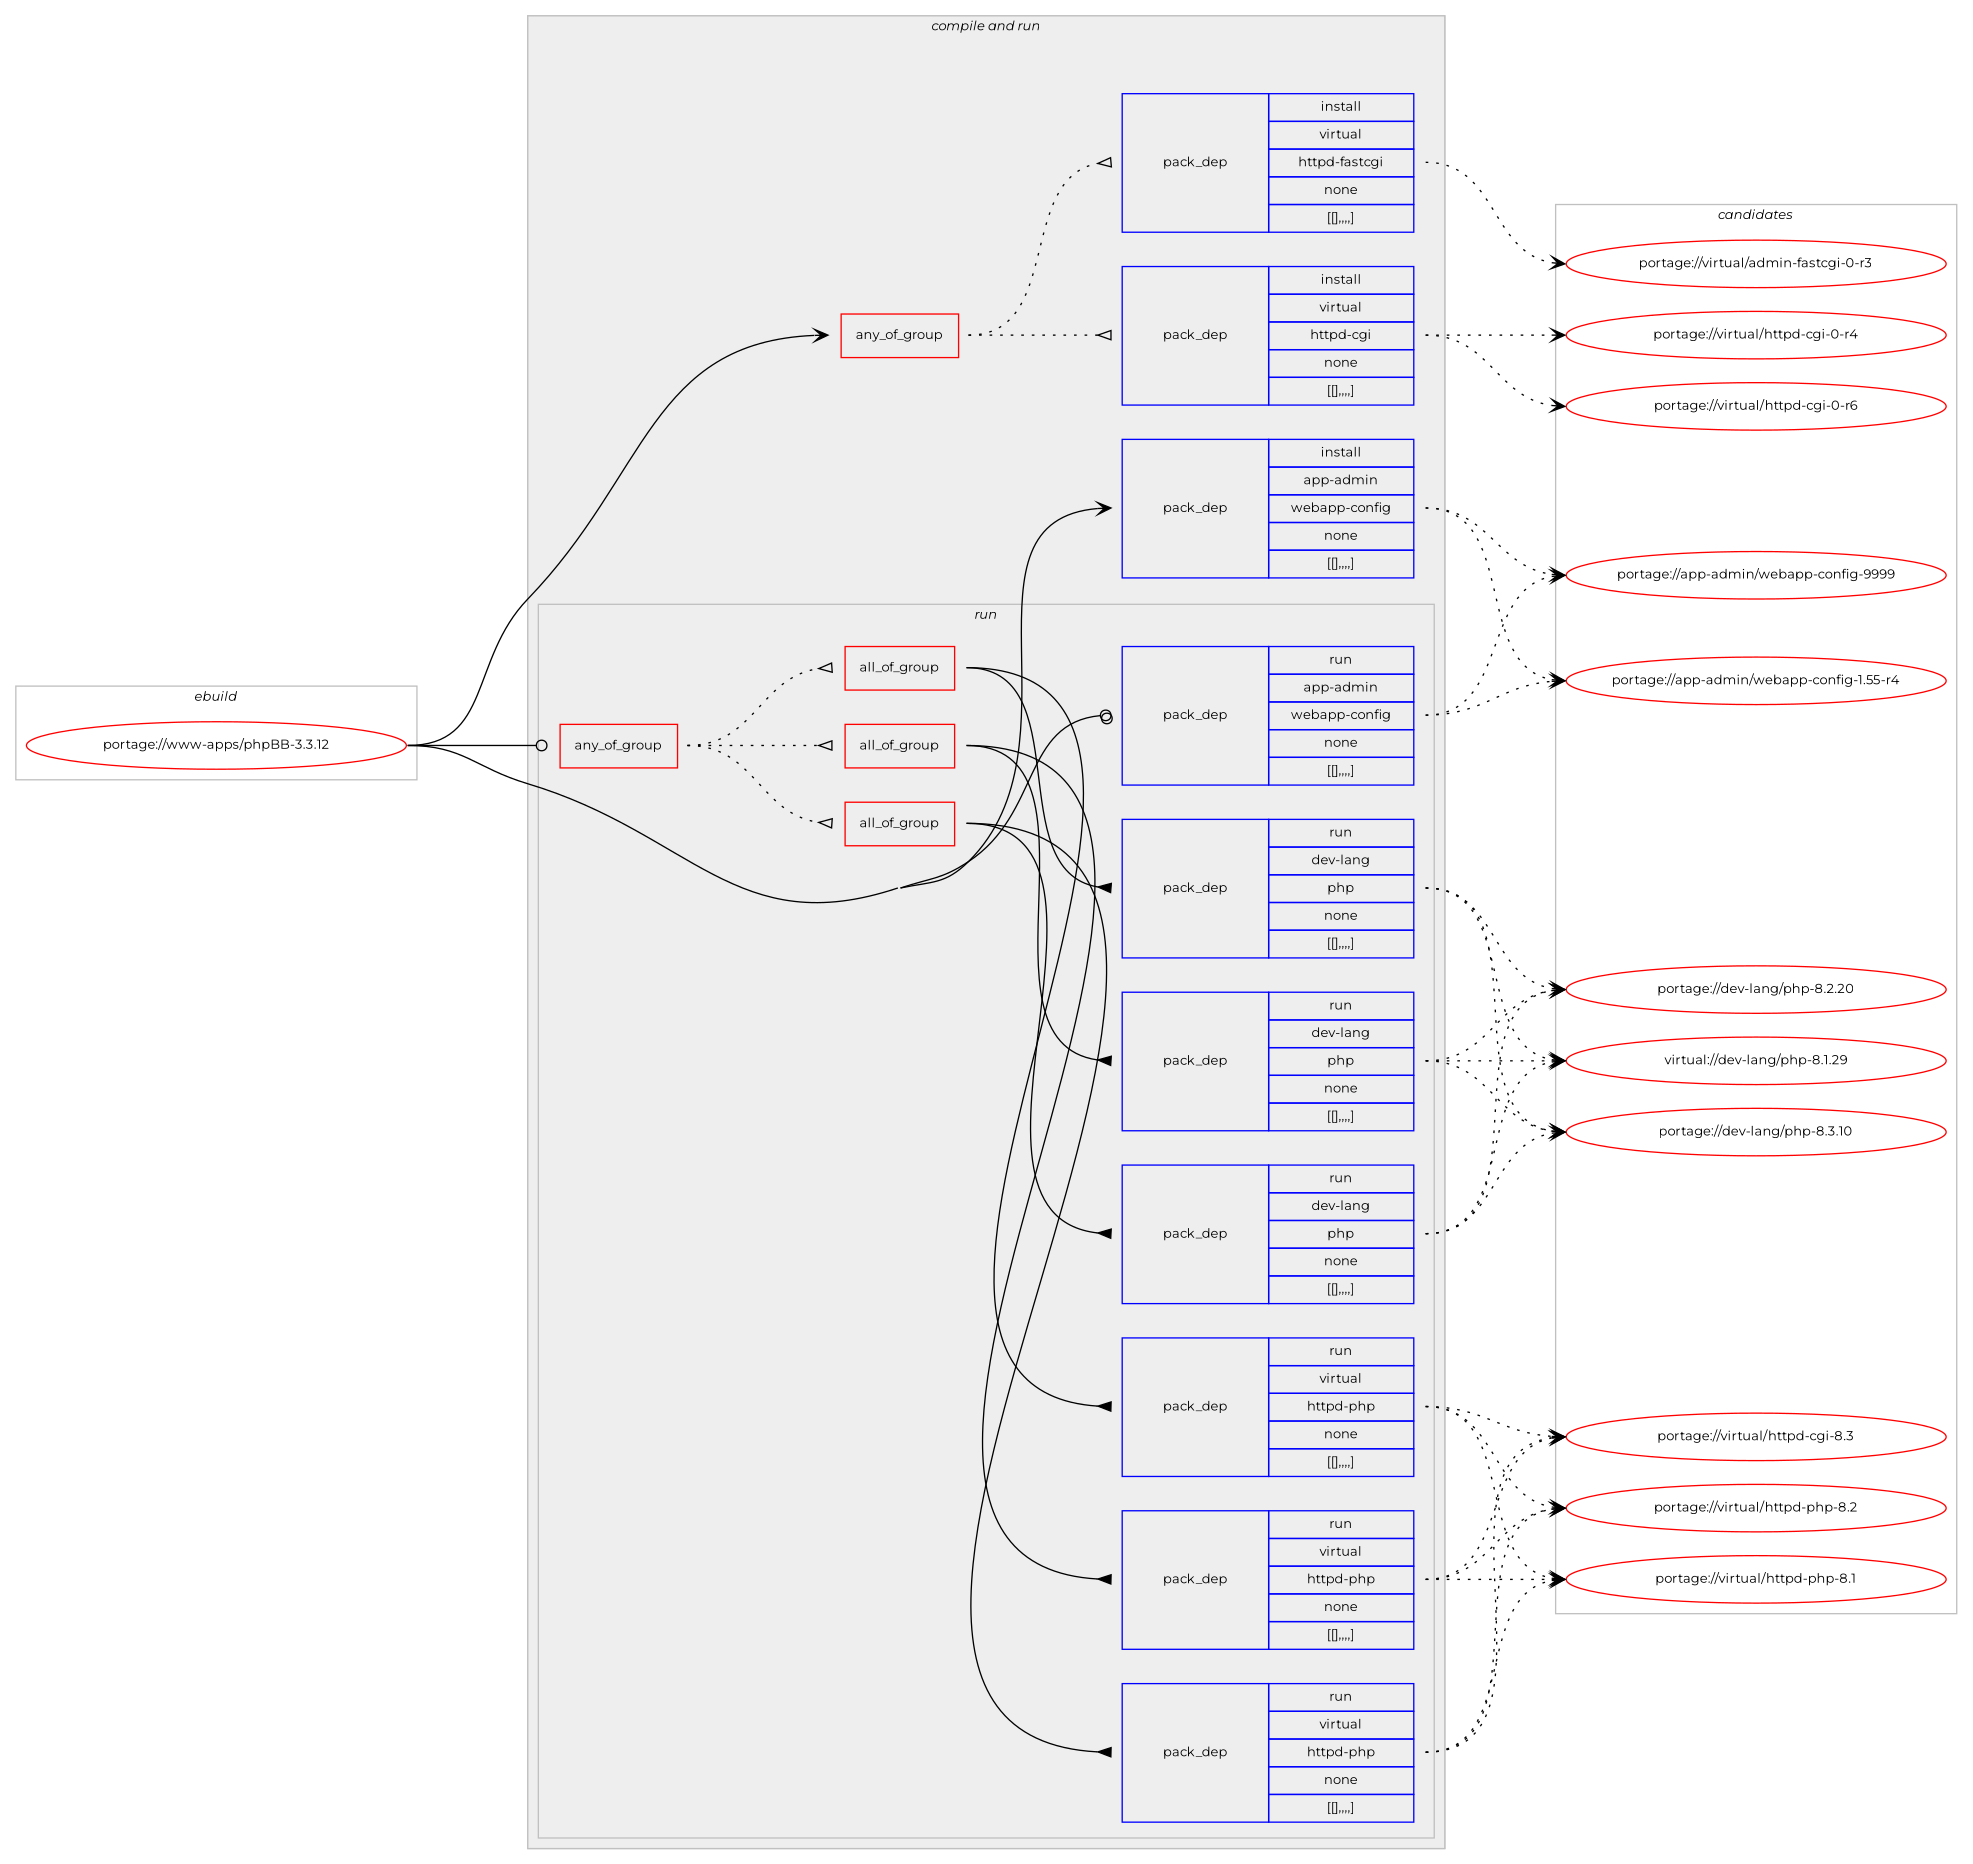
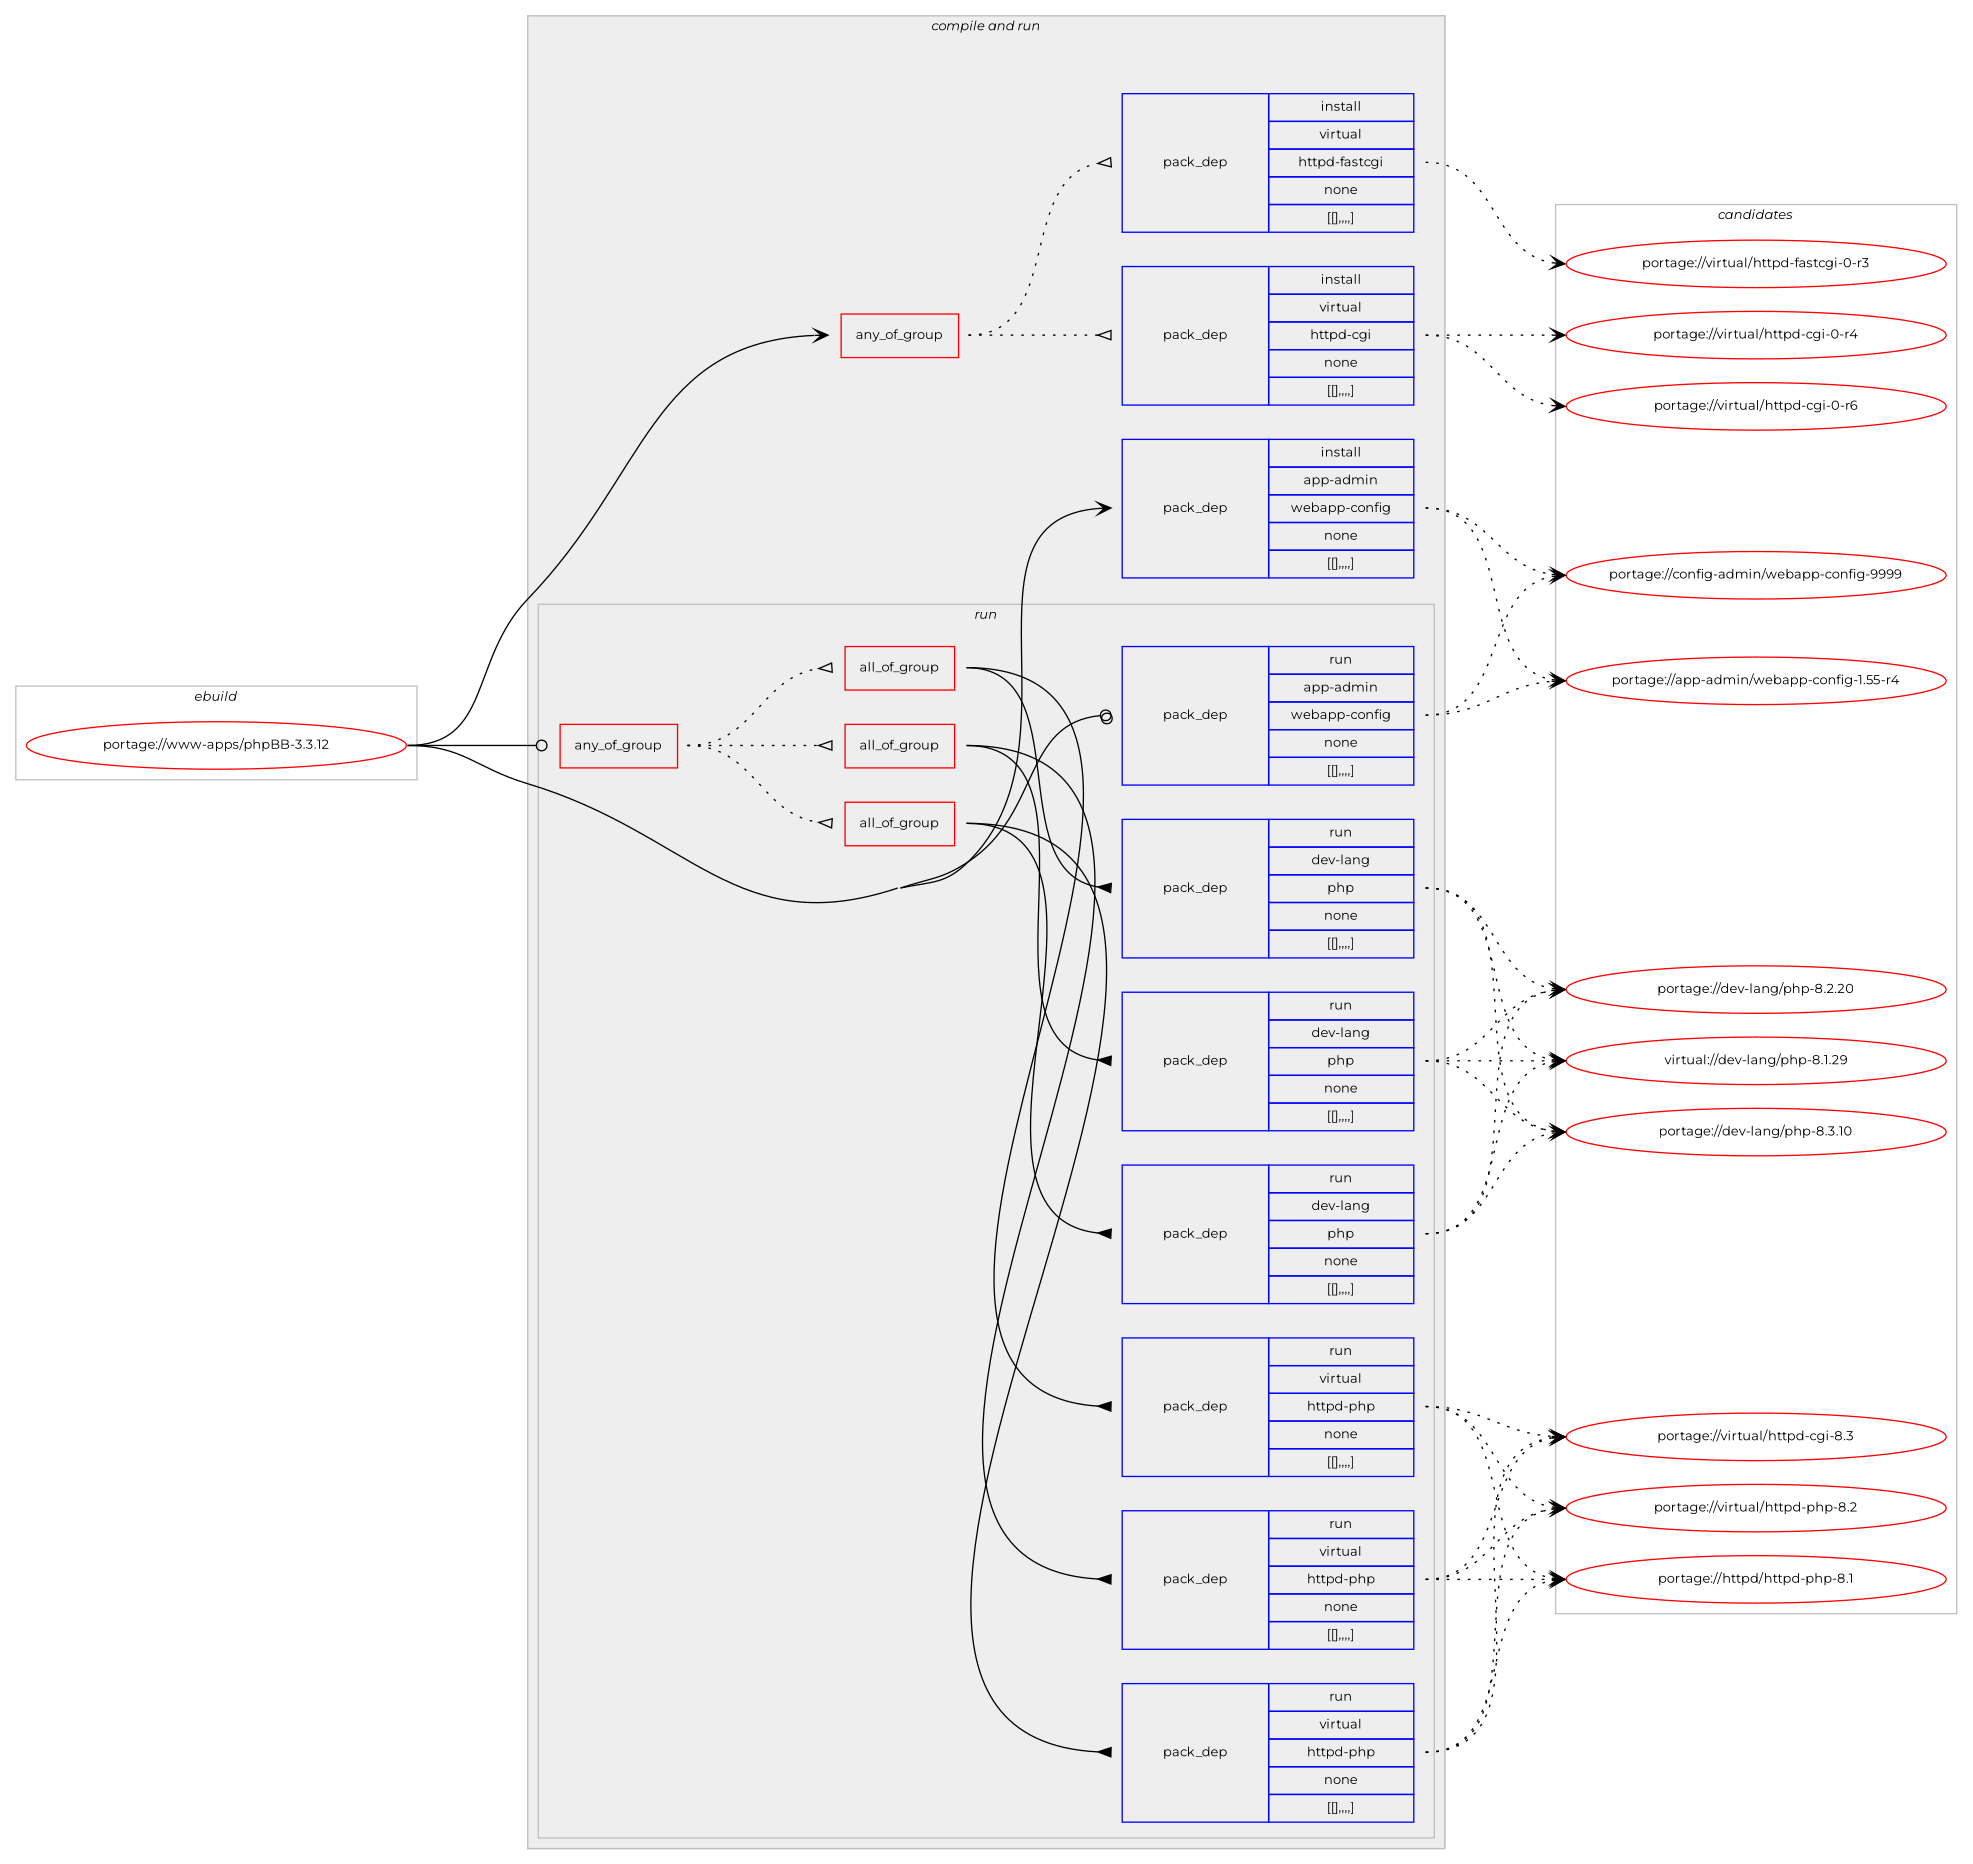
node "portage://virtual/admin-fastcgi-0-r3": label "portage://virtual/admin-fastcgi-0-r3" -> "portage://virtual/httpd-fastcgi-0-r3"
node "portage://app-admin/webapp-config-9999": label "portage://app-admin/webapp-config-9999" -> "portage://config-admin/webapp-config-9999"
node "portage://virtual/httpd-php-8.1": label "portage://virtual/httpd-php-8.1" -> "portage://httpd/httpd-php-8.1"
